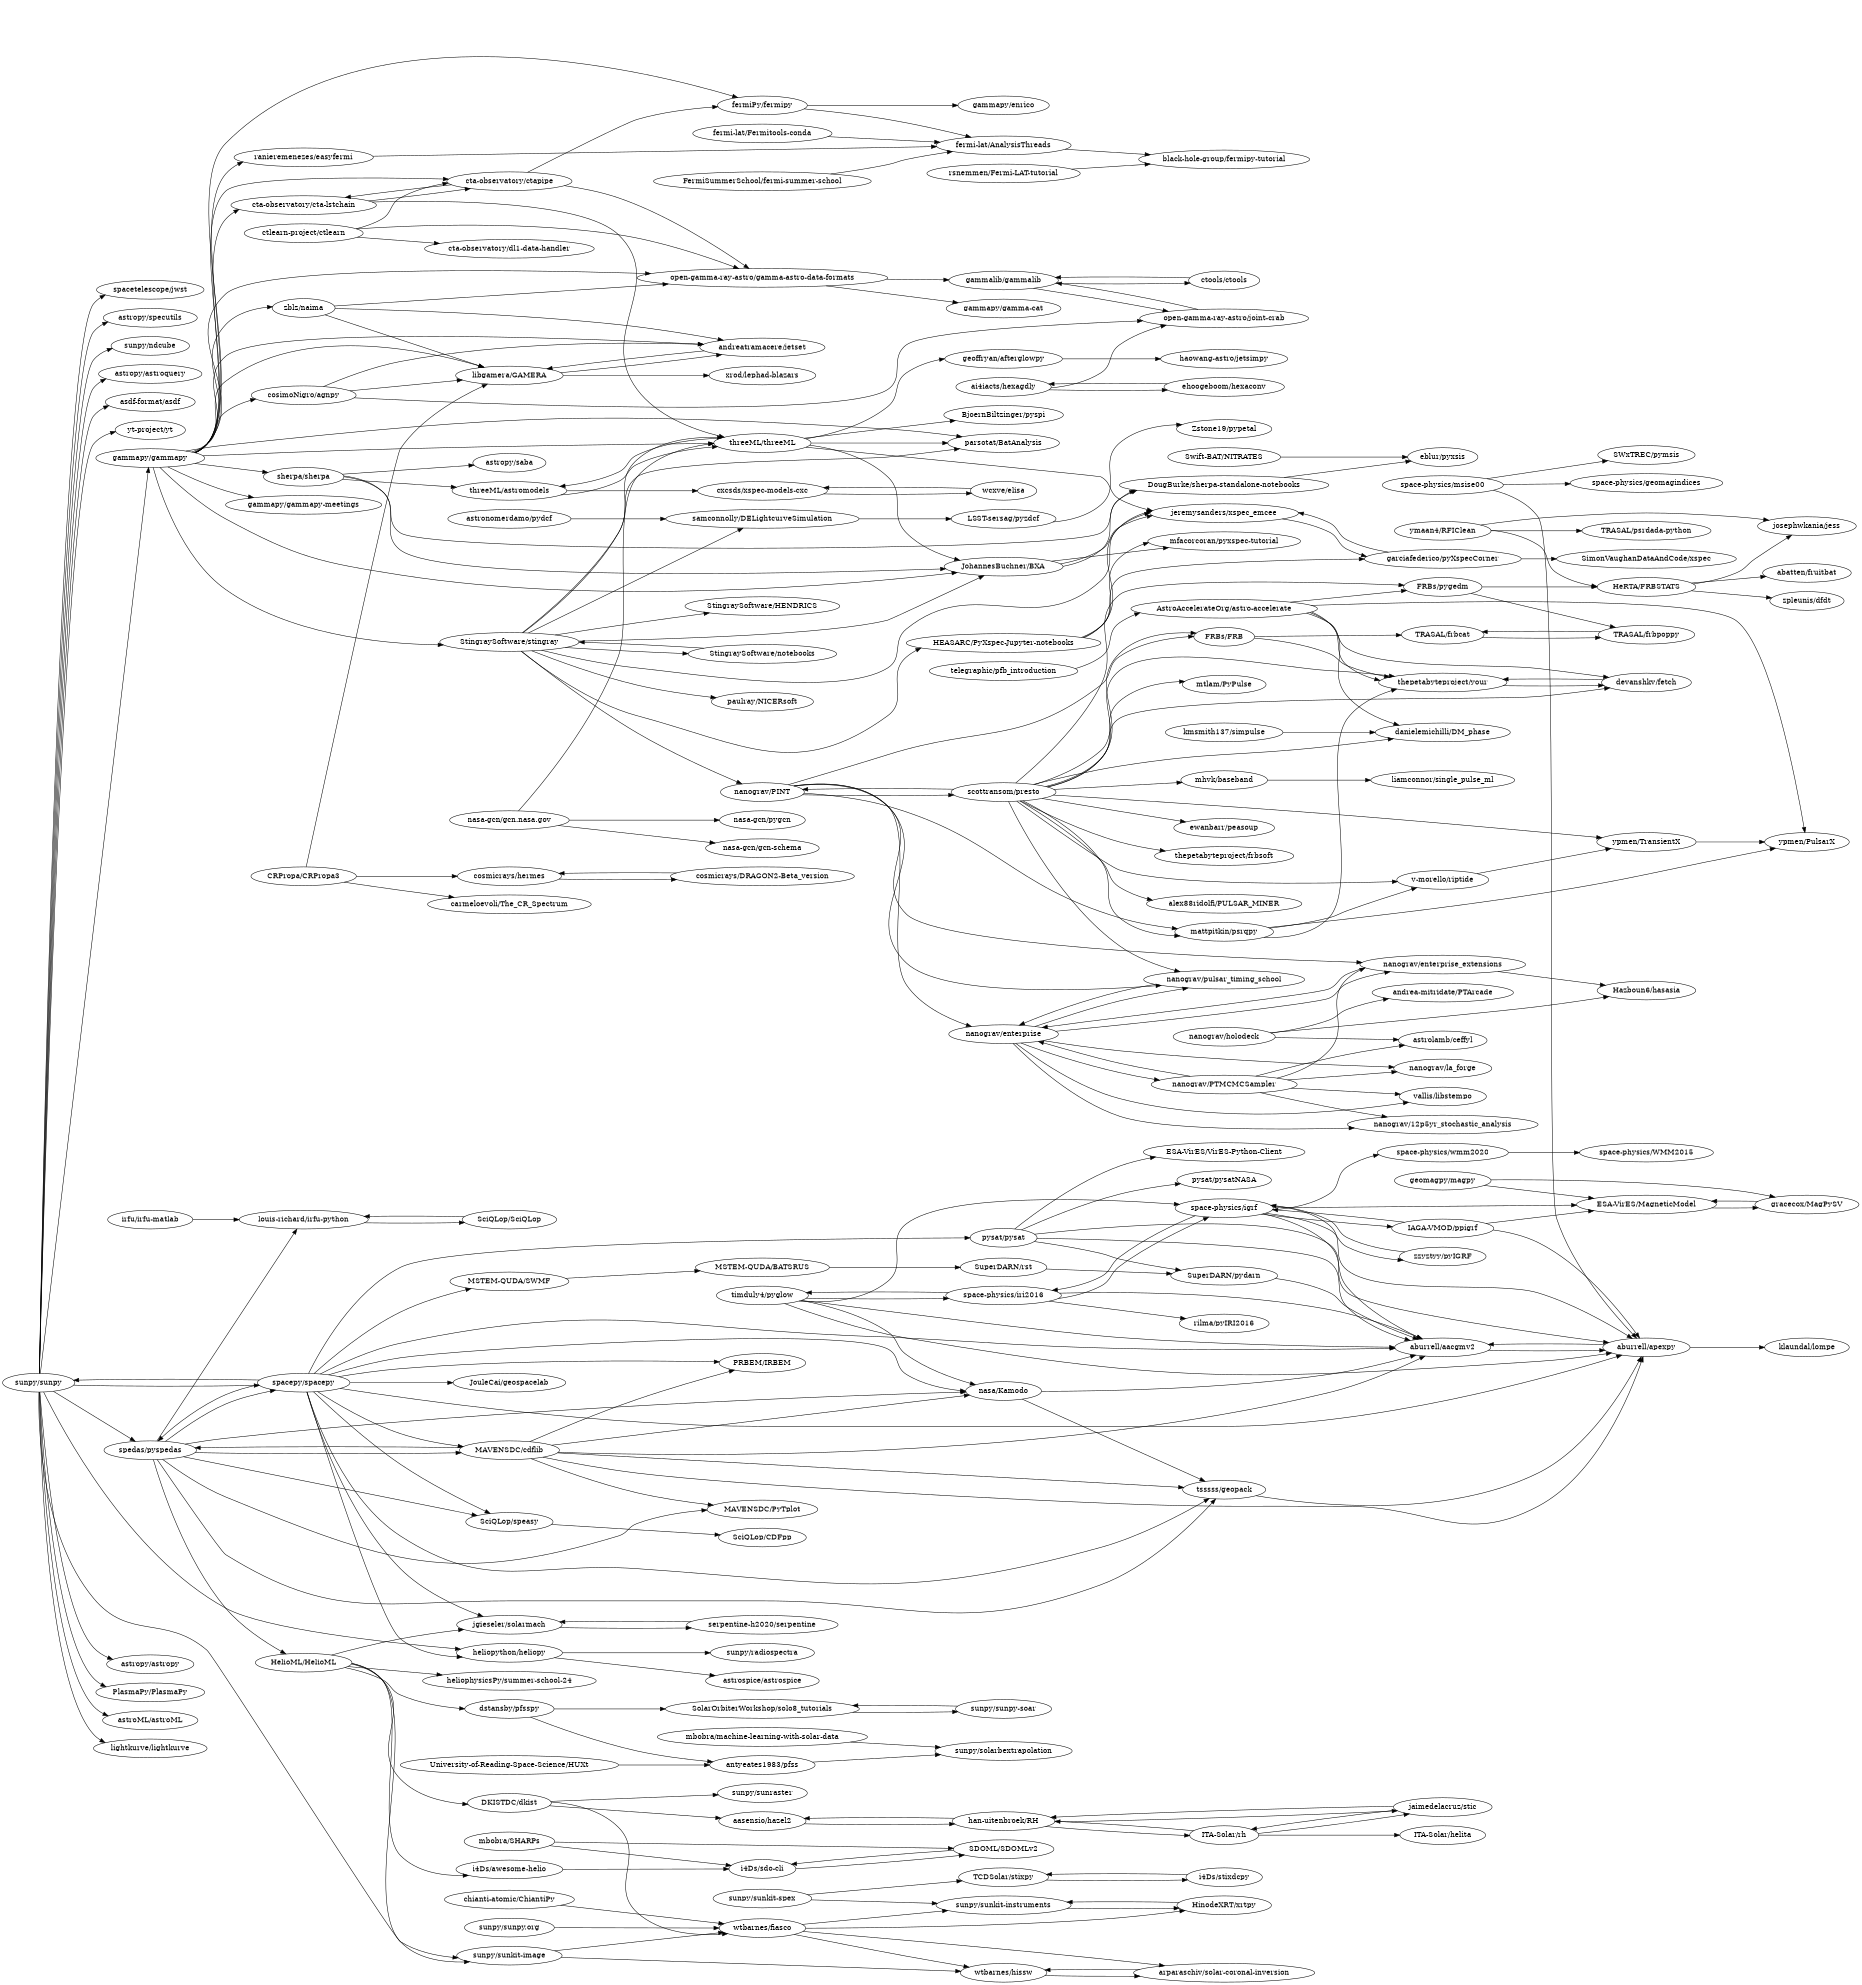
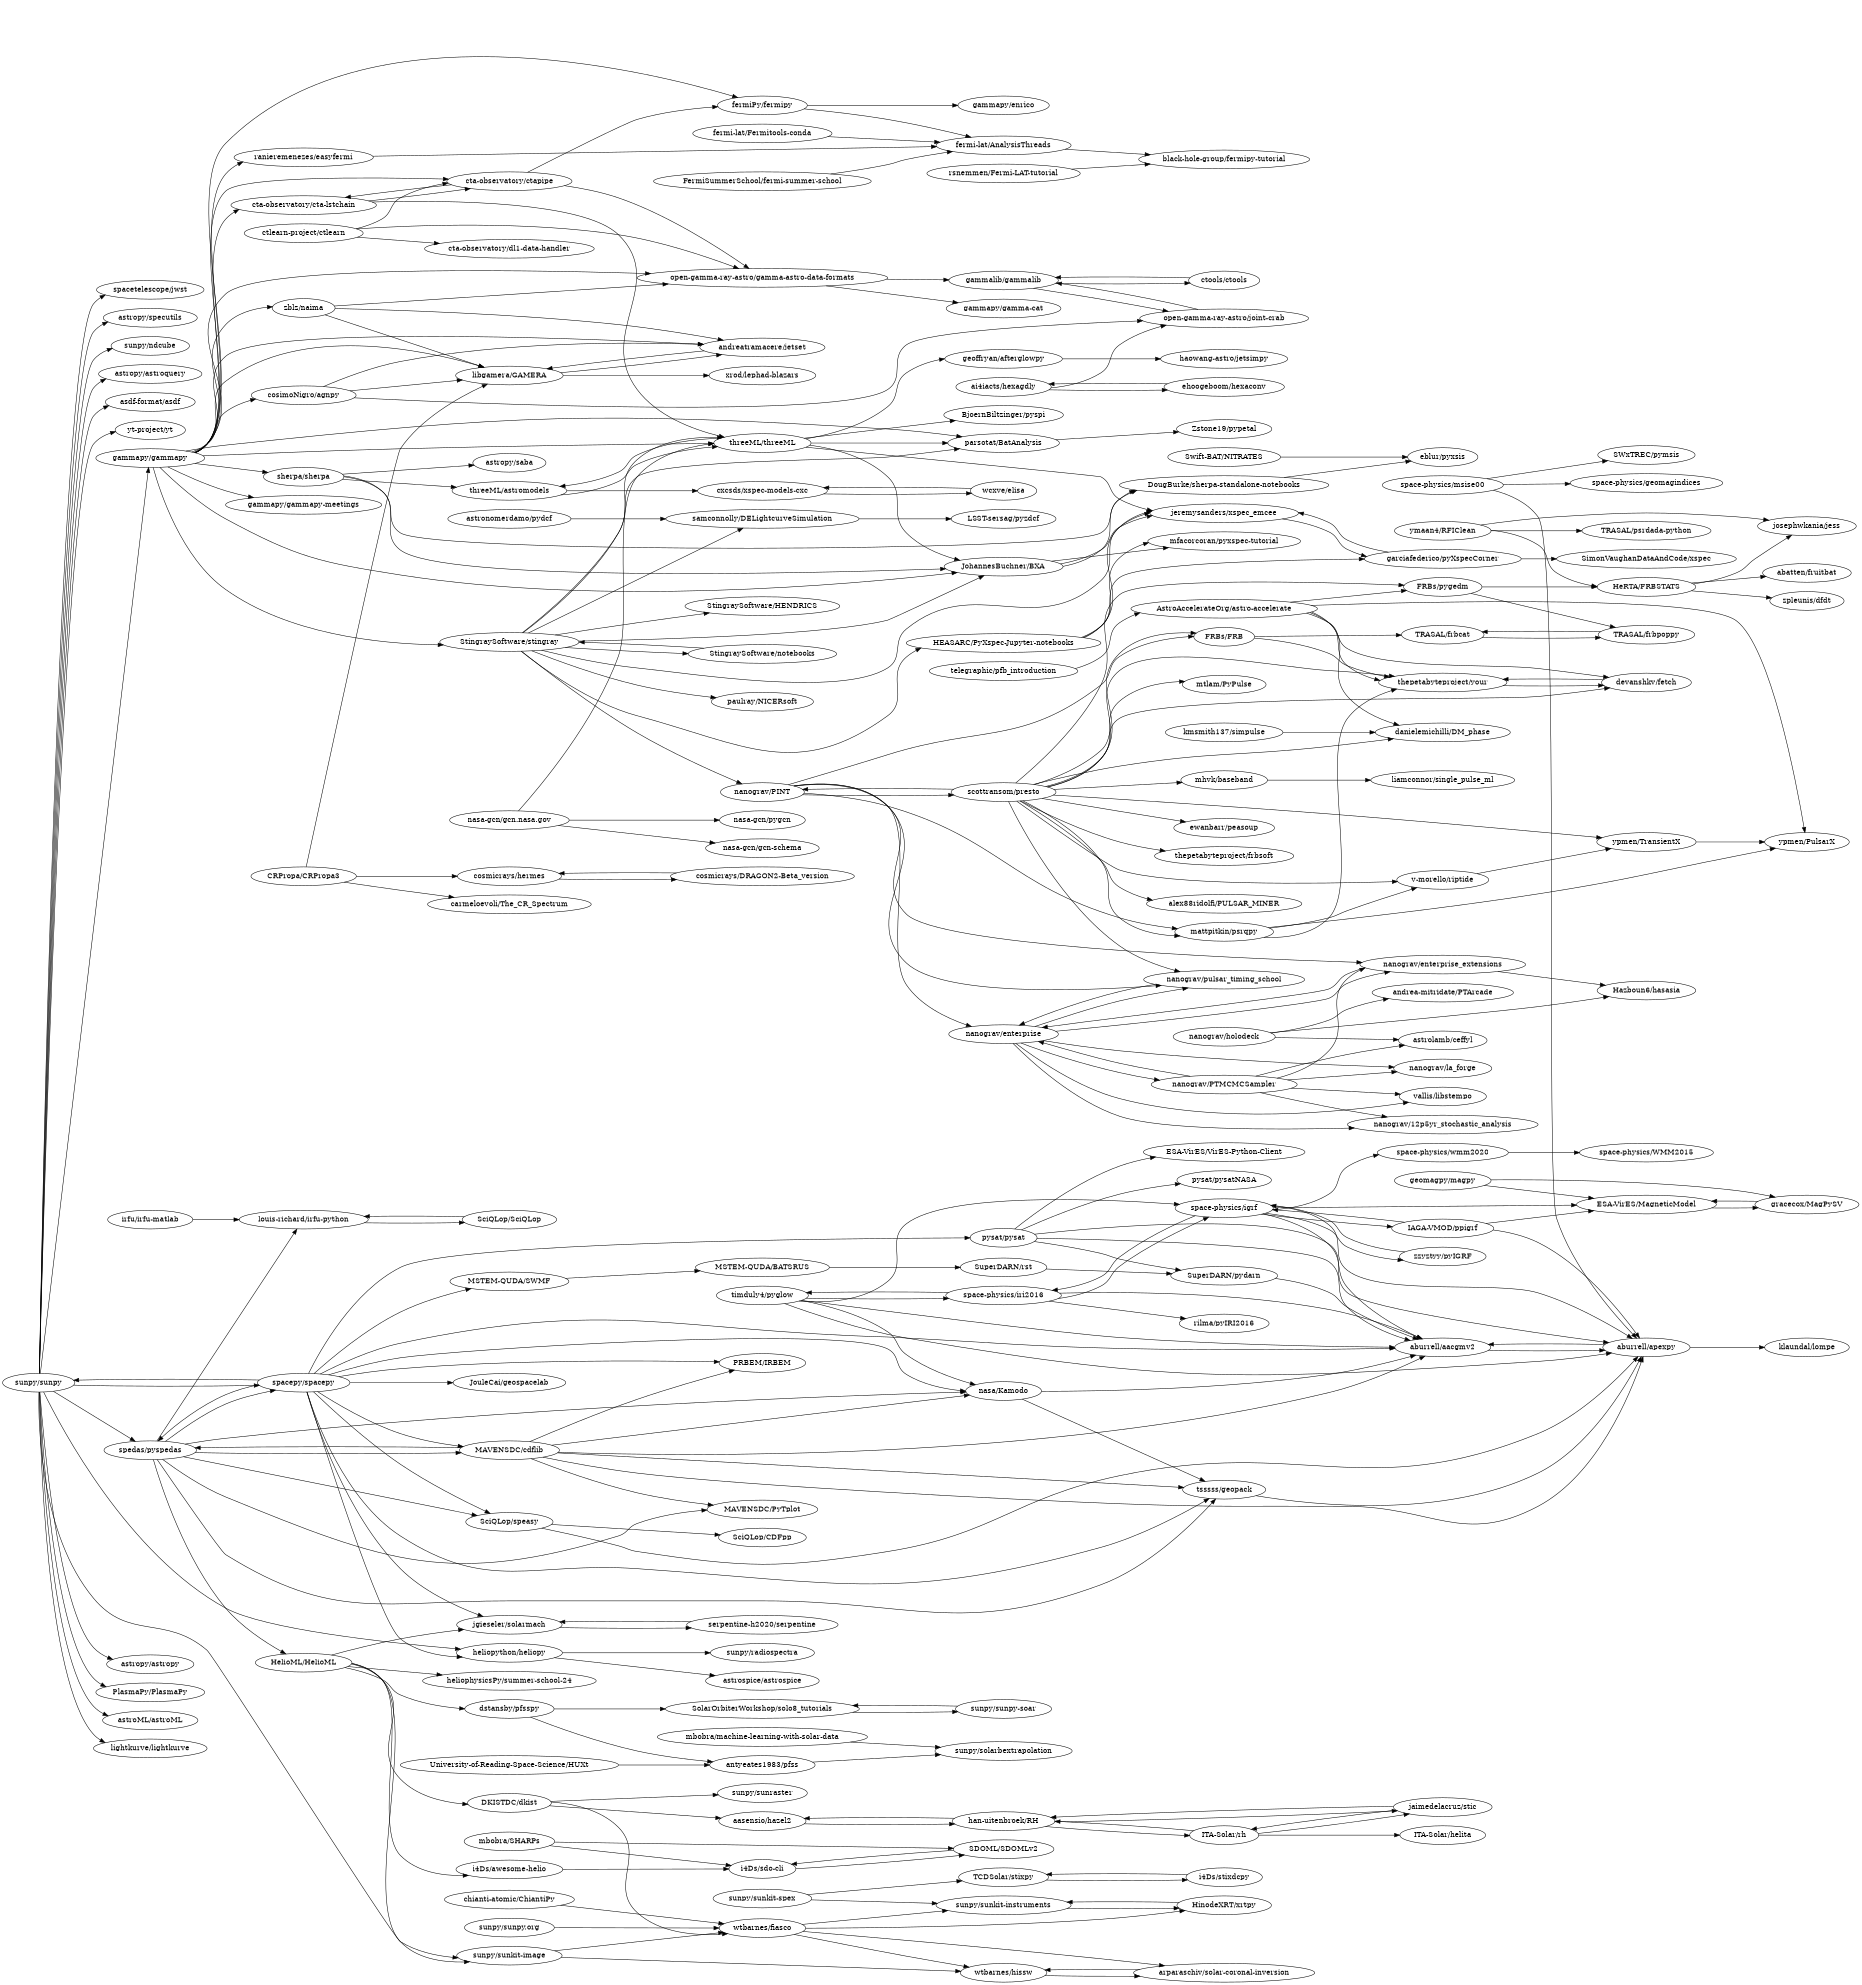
edge "LSST-sersag/pyzdcf" -> "Zstone19/pypetal": now "parsotat/BatAnalysis" -> "Zstone19/pypetal"
edge "spacepy/spacepy" -> "aburrell/apexpy": now "SciQLop/speasy" -> "aburrell/apexpy"
